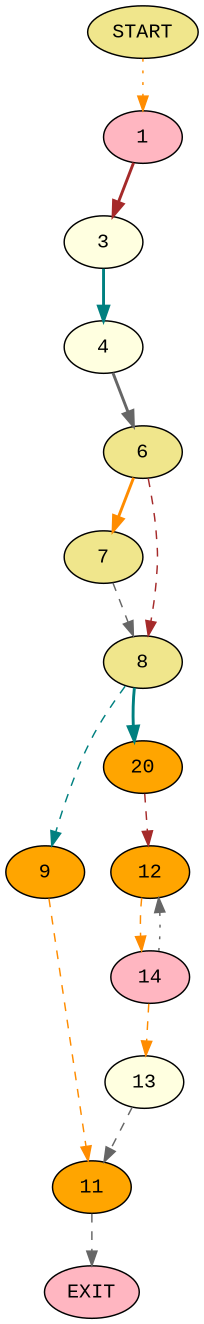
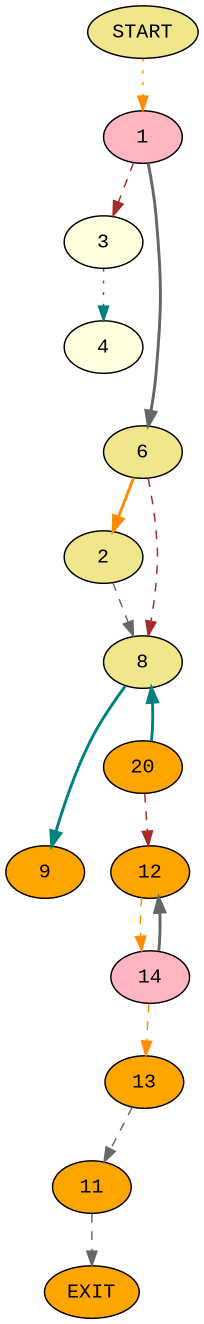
edge "1" -> "3": style bold -> dashed
edge "3" -> "4": style bold -> dotted
edge "4" -> "6": now "1" -> "6"
node "7": label "7" -> "2"
edge "8" -> "20": reversed
edge "8" -> "9": style dashed -> bold
edge "14" -> "12": style dotted -> bold
edge "9" -> "11": removed
node "13": fillcolor lightyellow -> orange
node "EXIT": fillcolor lightpink -> orange
